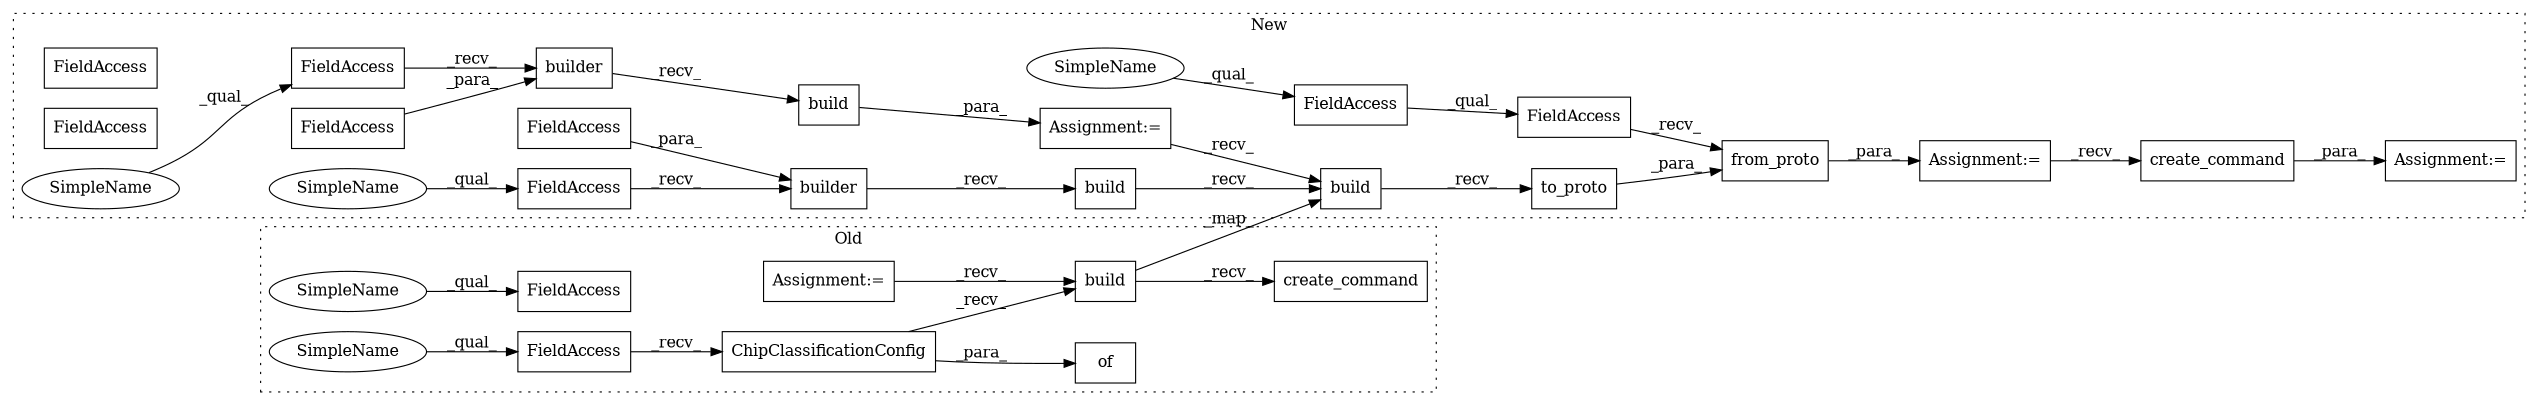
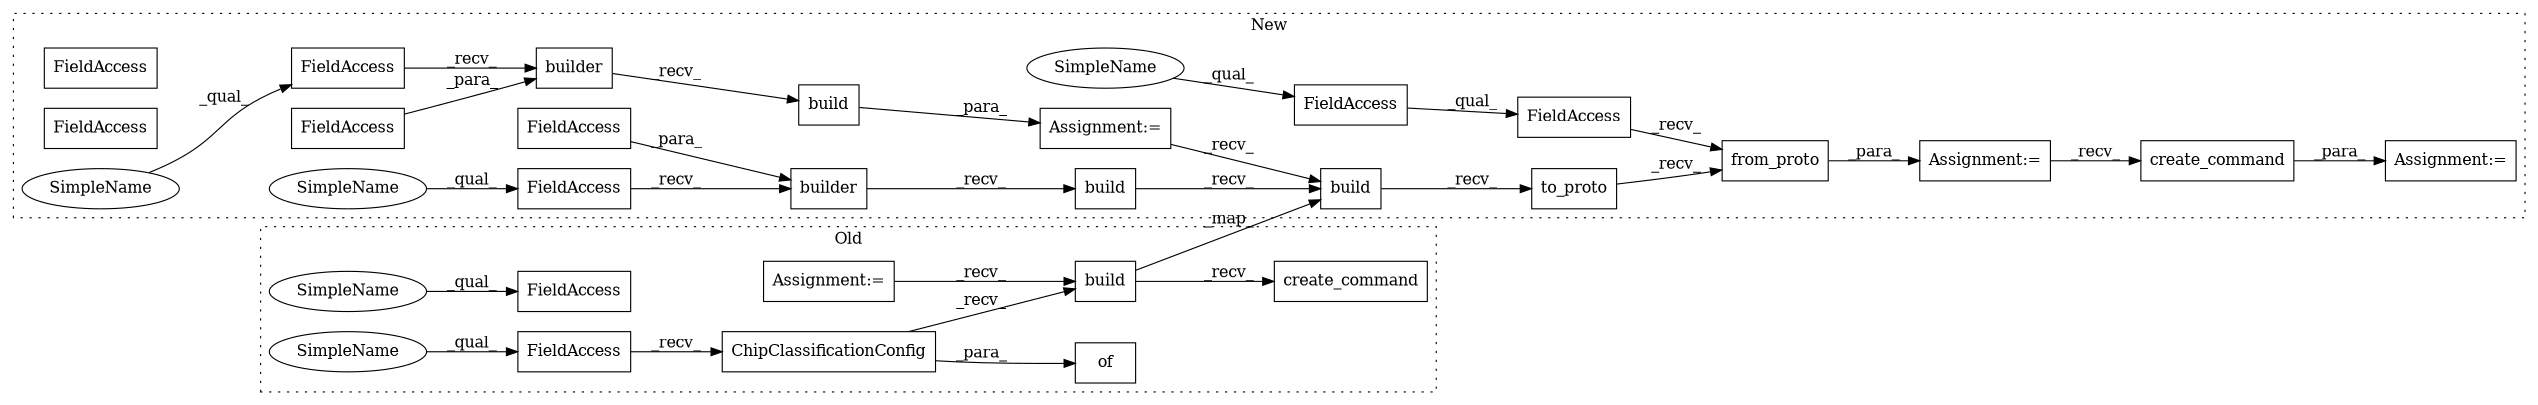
edge "to_proto" -> "from_proto": label "_para_" -> "_recv_"
